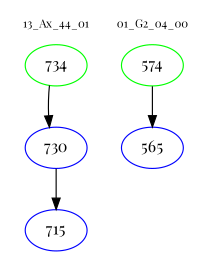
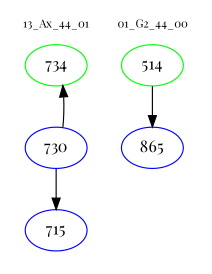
cluster "01_G2_04_00": label "01_G2_04_00" -> "01_G2_44_00"
node "574": label "574" -> "514"
edge "734" -> "730": reversed
node "565": label "565" -> "865"
